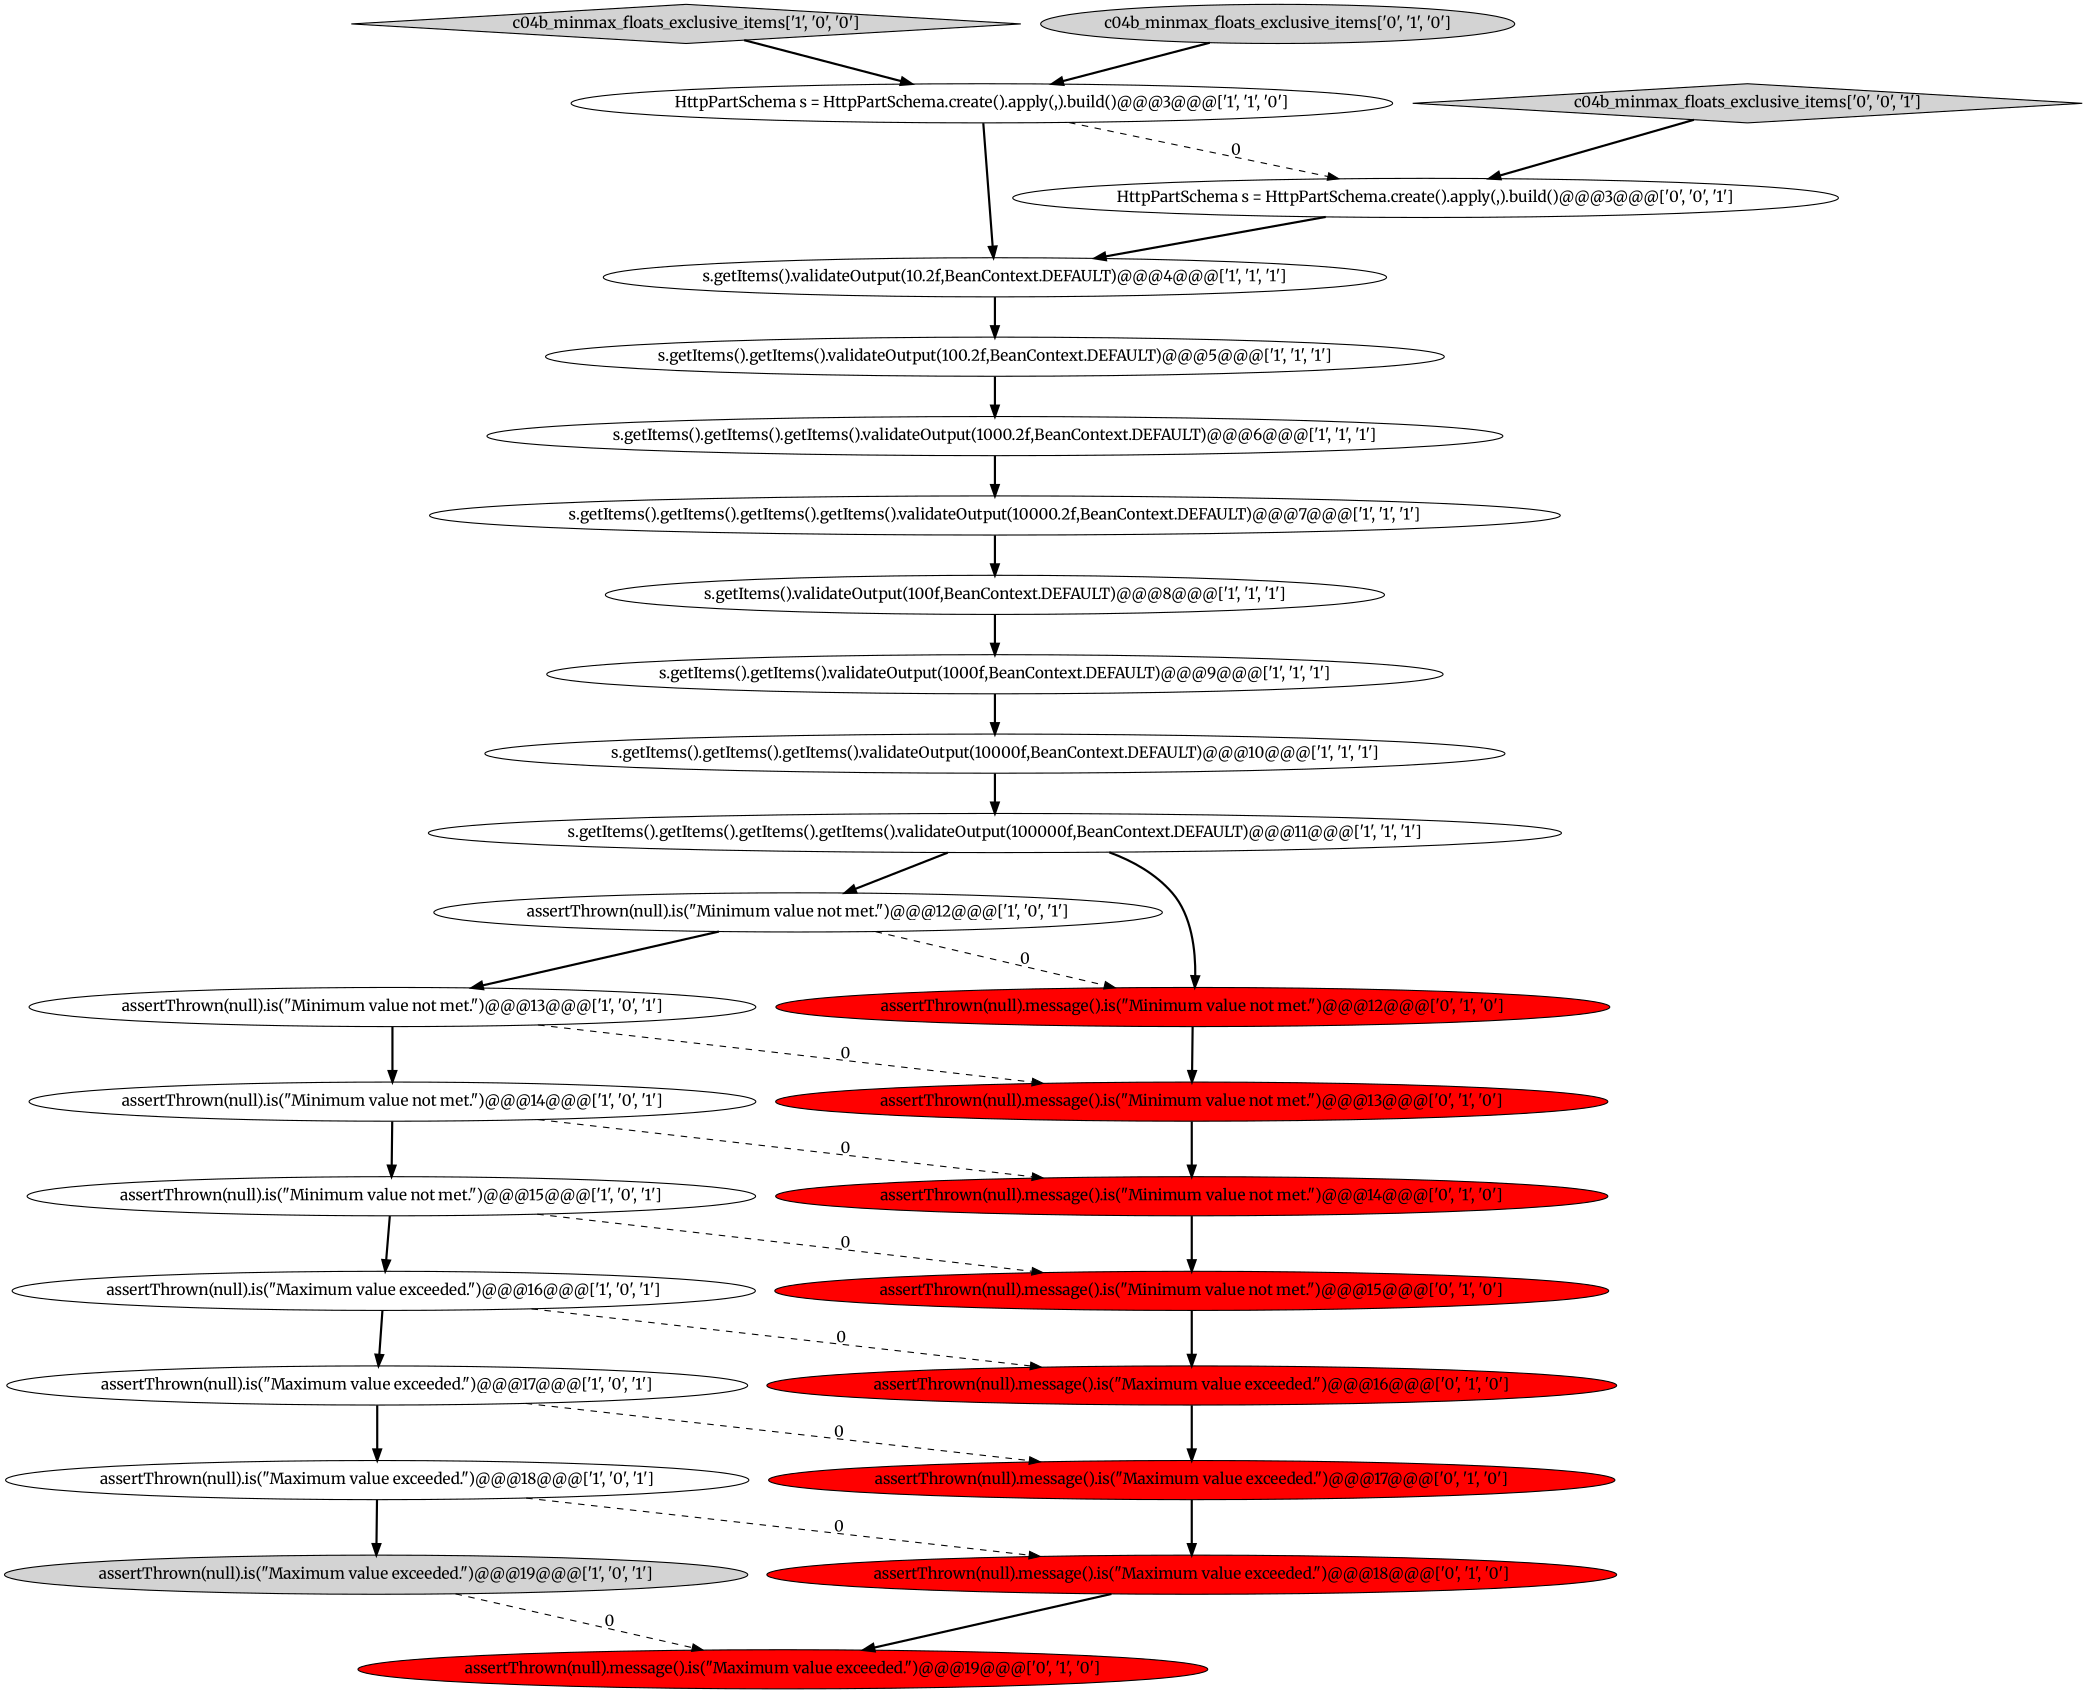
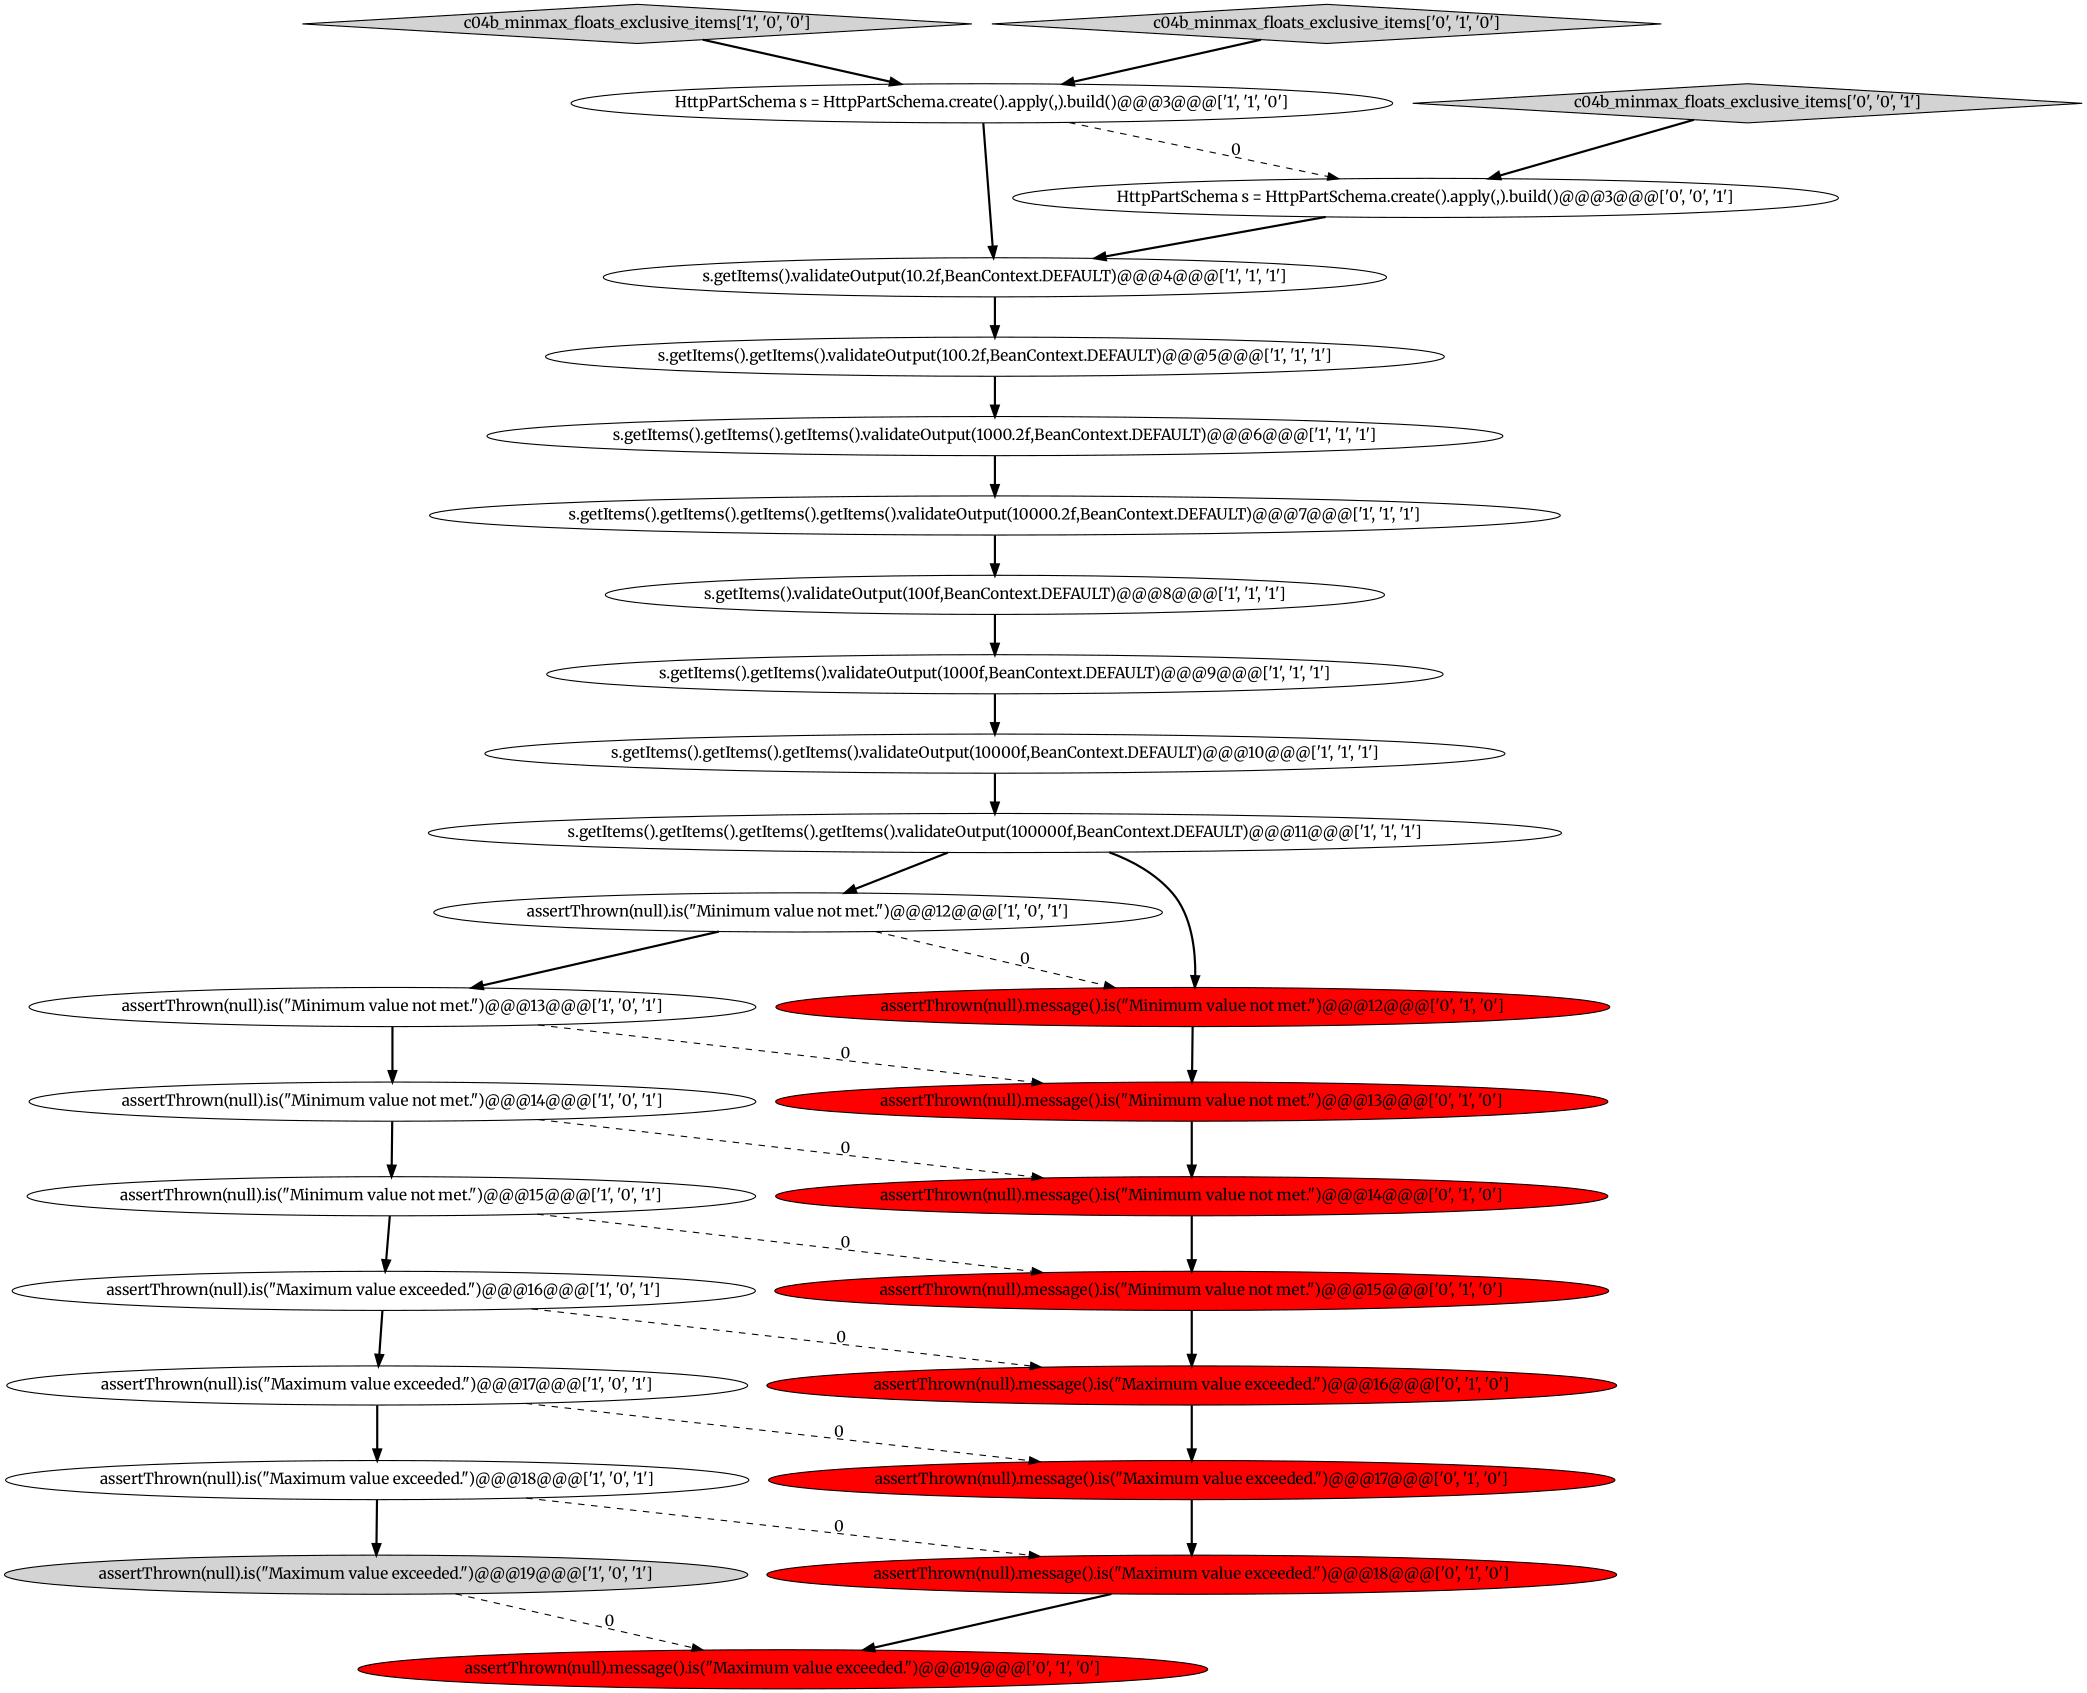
node "c04b_minmax_floats_exclusive_items['0', '1', '0']": shape ellipse -> diamond
